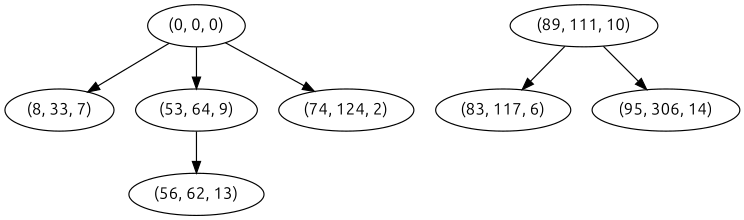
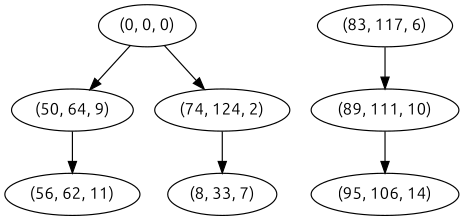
edge "(89, 111, 10)" -> "(83, 117, 6)": reversed
edge "(0, 0, 0)" -> "(8, 33, 7)": now "(74, 124, 2)" -> "(8, 33, 7)"
node "(53, 64, 9)": label "(53, 64, 9)" -> "(50, 64, 9)"
node "(95, 306, 14)": label "(95, 306, 14)" -> "(95, 106, 14)"
node "(56, 62, 13)": label "(56, 62, 13)" -> "(56, 62, 11)"
